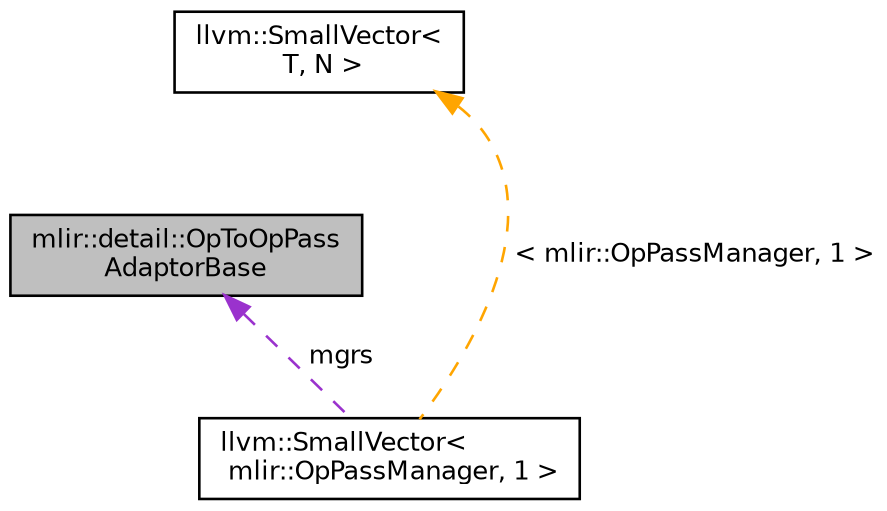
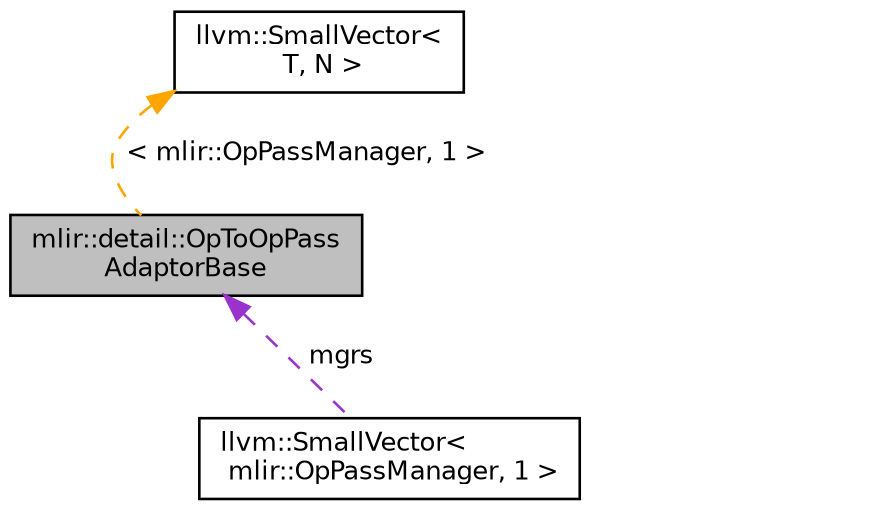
edge "llvm::SmallVector< mlir::OpPassManager, 1 >" -> "llvm::SmallVector< T, N >": now "mlir::detail::OpToOpPass AdaptorBase" -> "llvm::SmallVector< T, N >"
